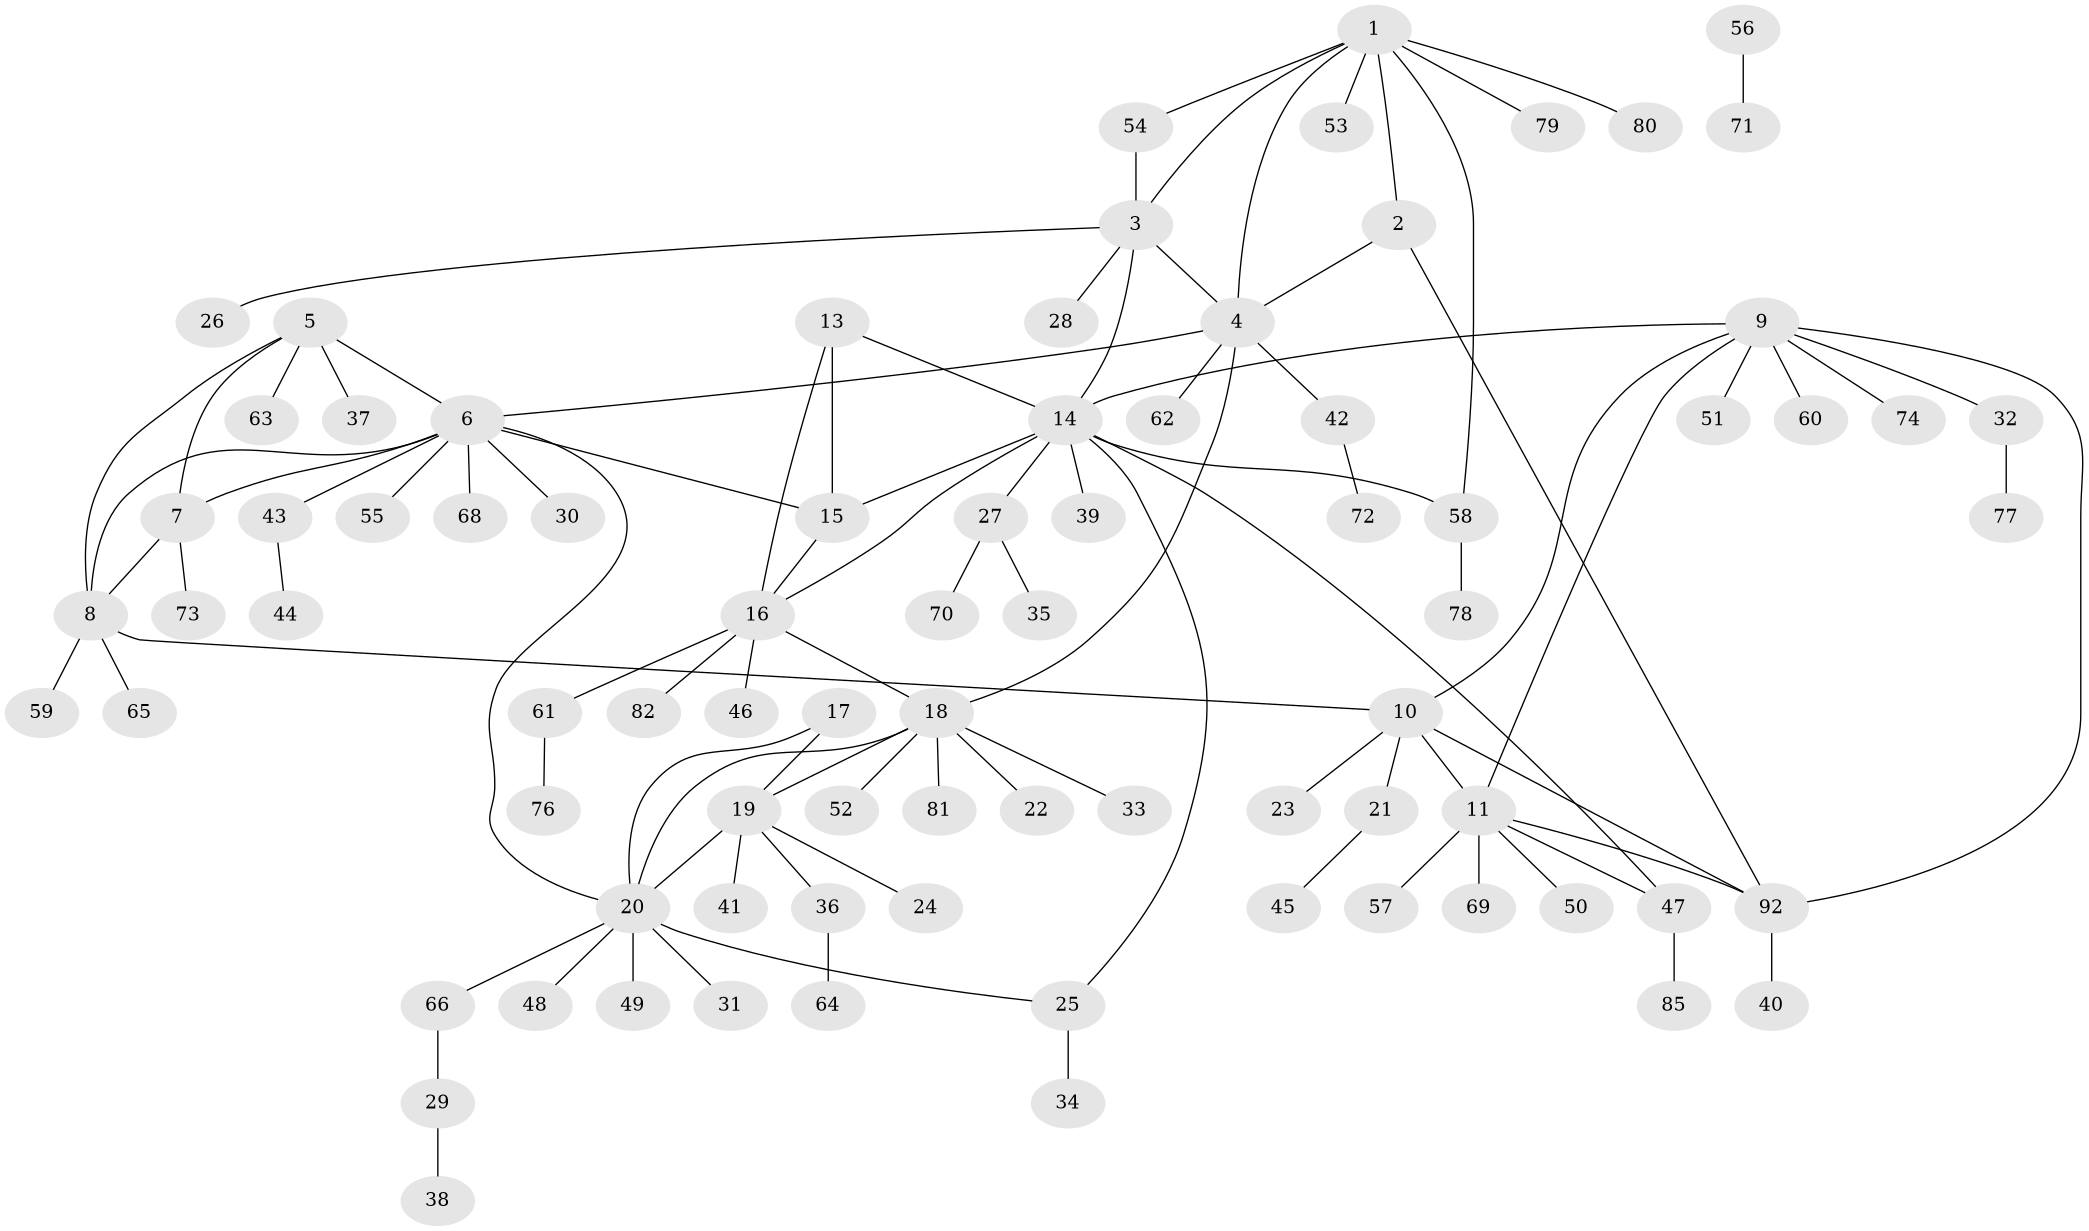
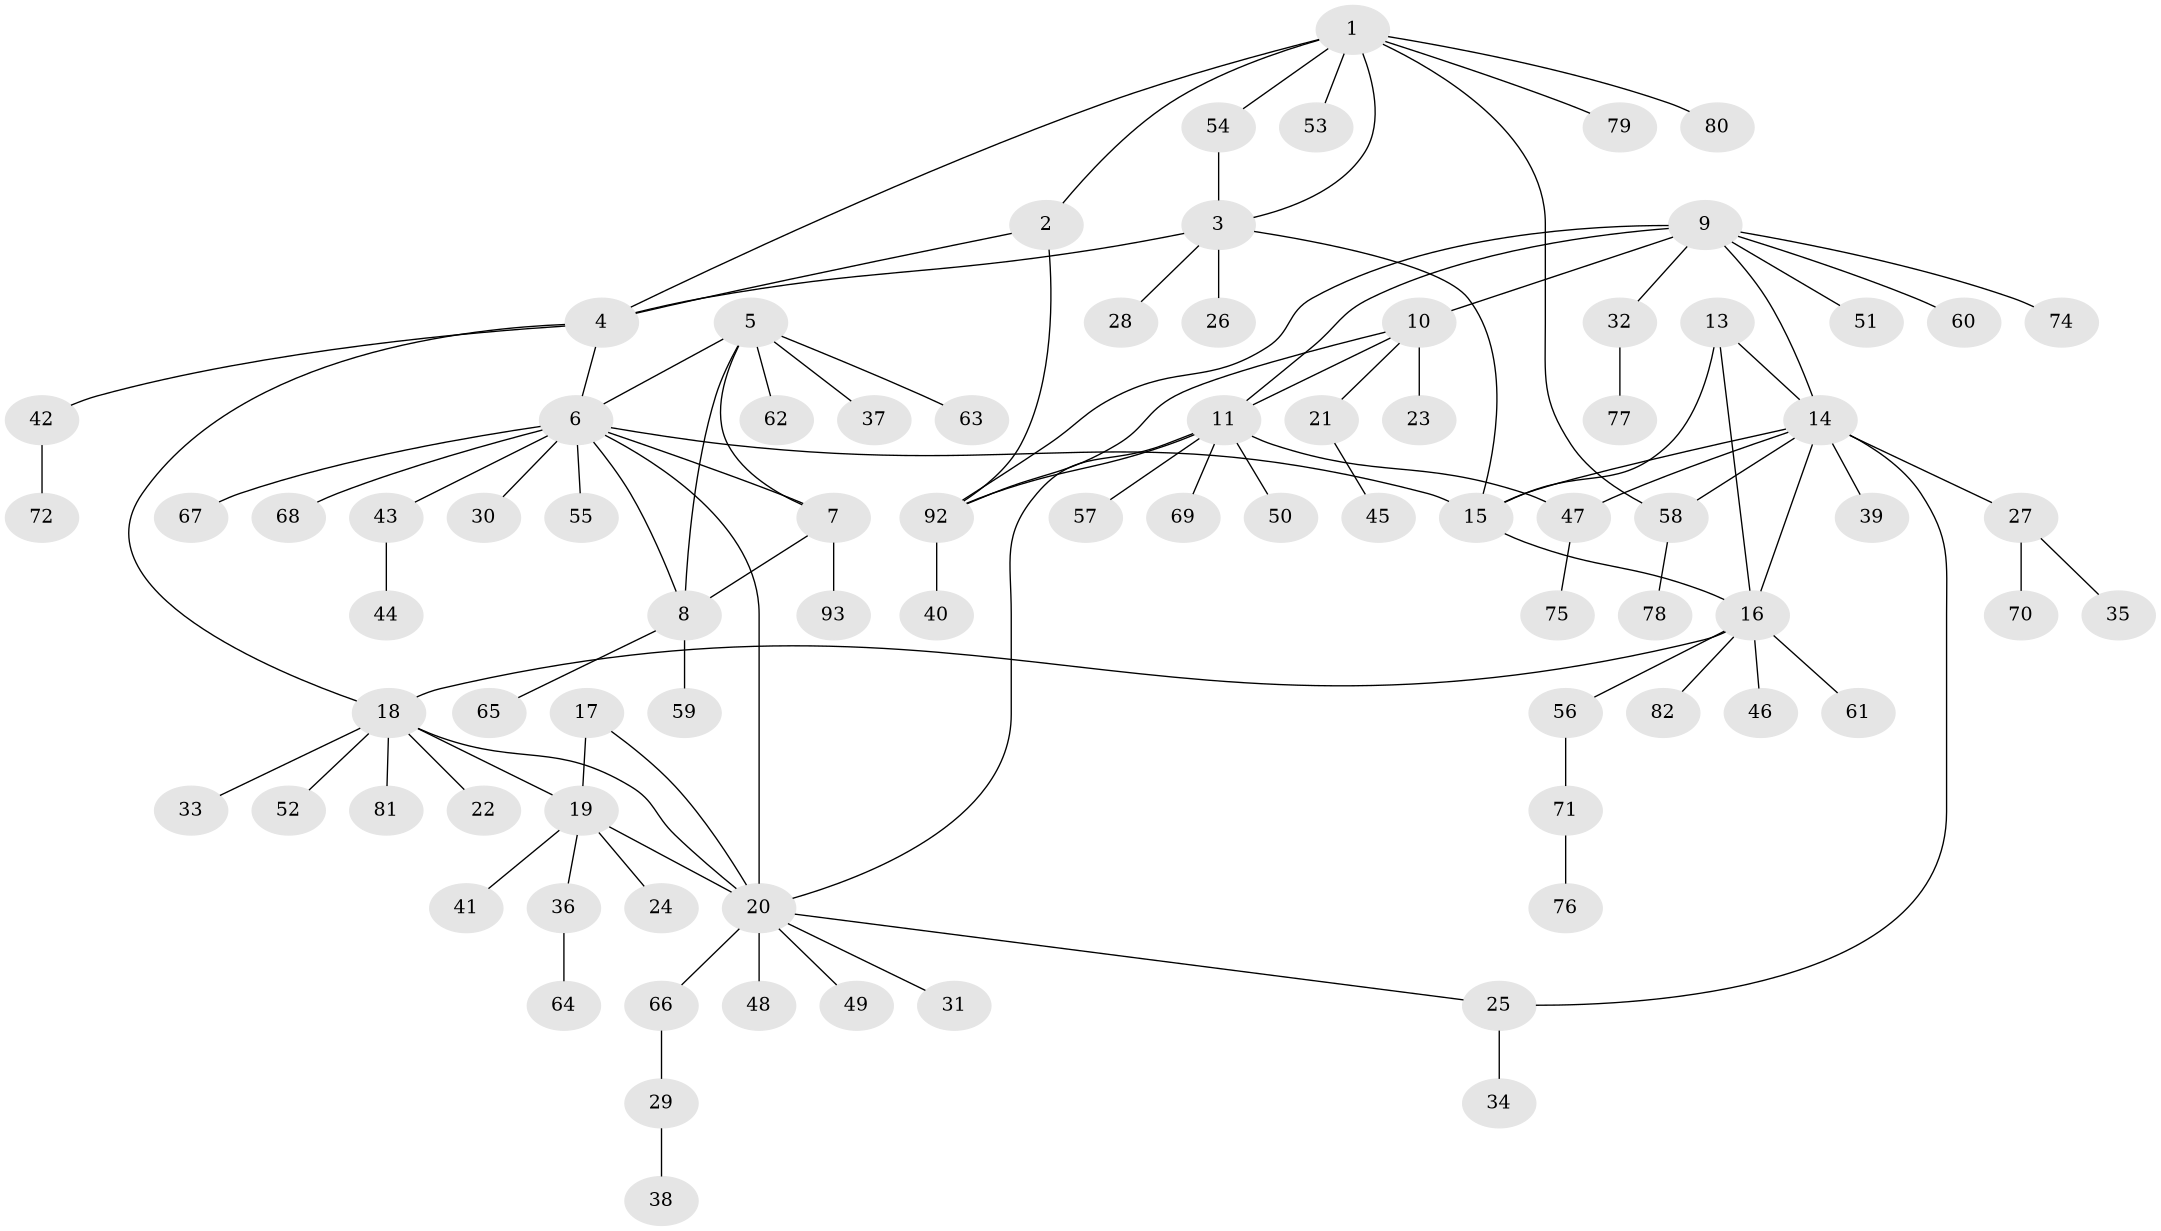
edge "3" -- "14": now "3" -- "15"
edge "4" -- "62": now "5" -- "62"
node "67": added
node "73": label "73" -> "93"
edge "11" -- "20": added
edge "16" -- "56": added
edge "8" -- "10": removed
edge "61" -- "76": now "71" -- "76"
node "85": label "85" -> "75"
